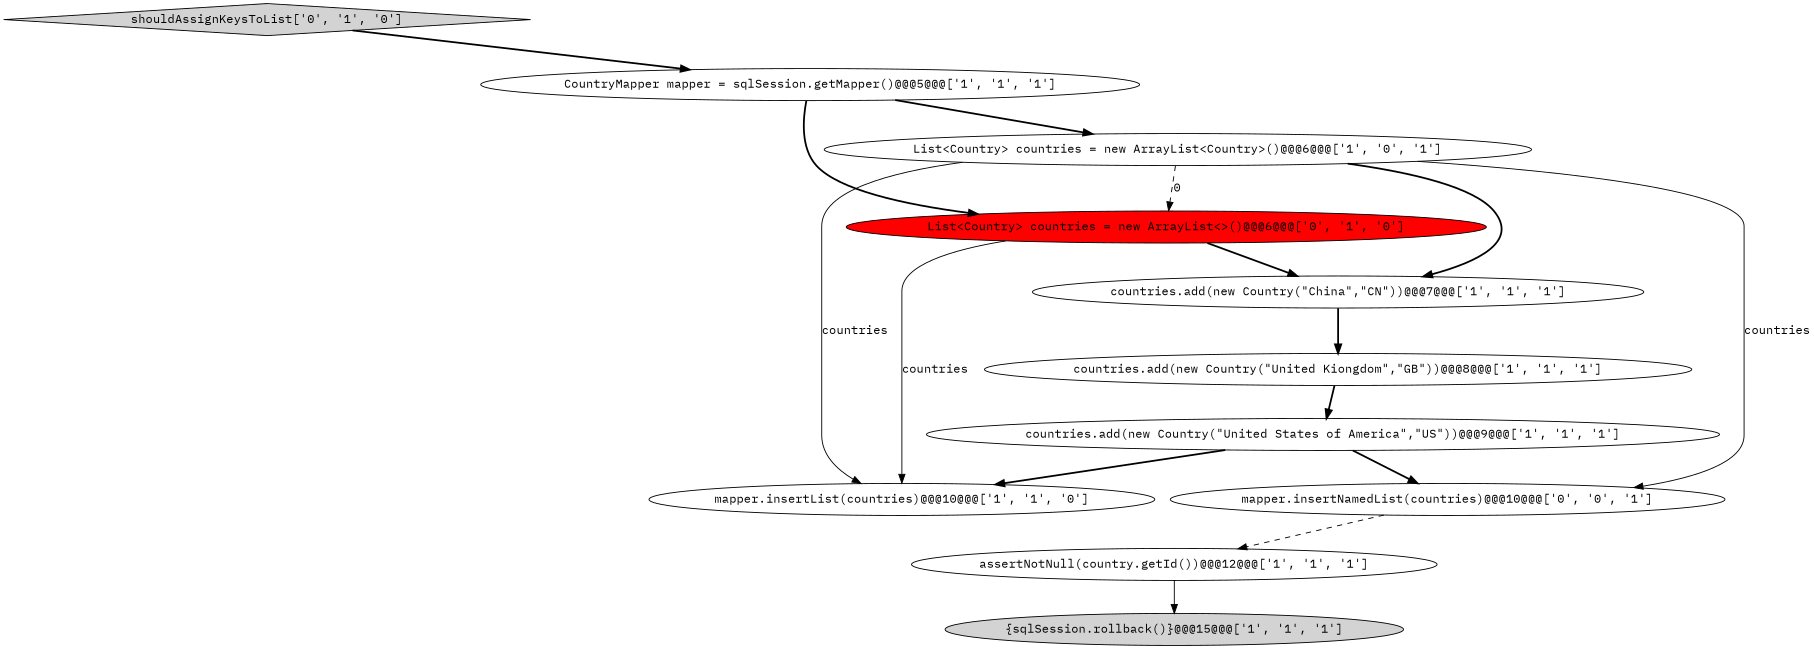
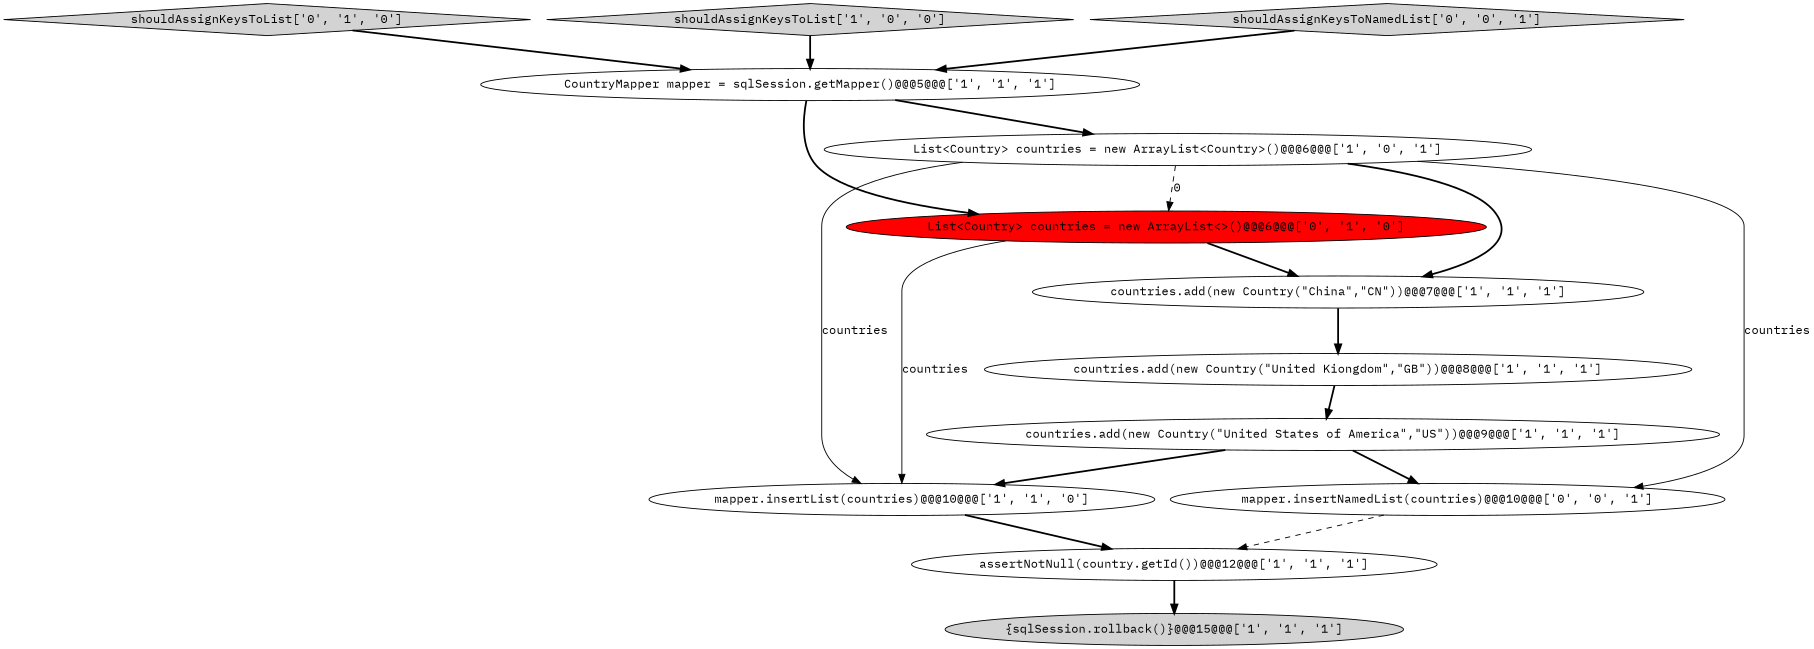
node "shouldAssignKeysToList['1', '0', '0']": added
node "shouldAssignKeysToNamedList['0', '0', '1']": added
edge "mapper.insertList(countries)@@@10@@@['1', '1', '0']" -> "assertNotNull(country.getId())@@@12@@@['1', '1', '1']": added
edge "assertNotNull(country.getId())@@@12@@@['1', '1', '1']" -> "{sqlSession.rollback()}@@@15@@@['1', '1', '1']": style solid -> bold
